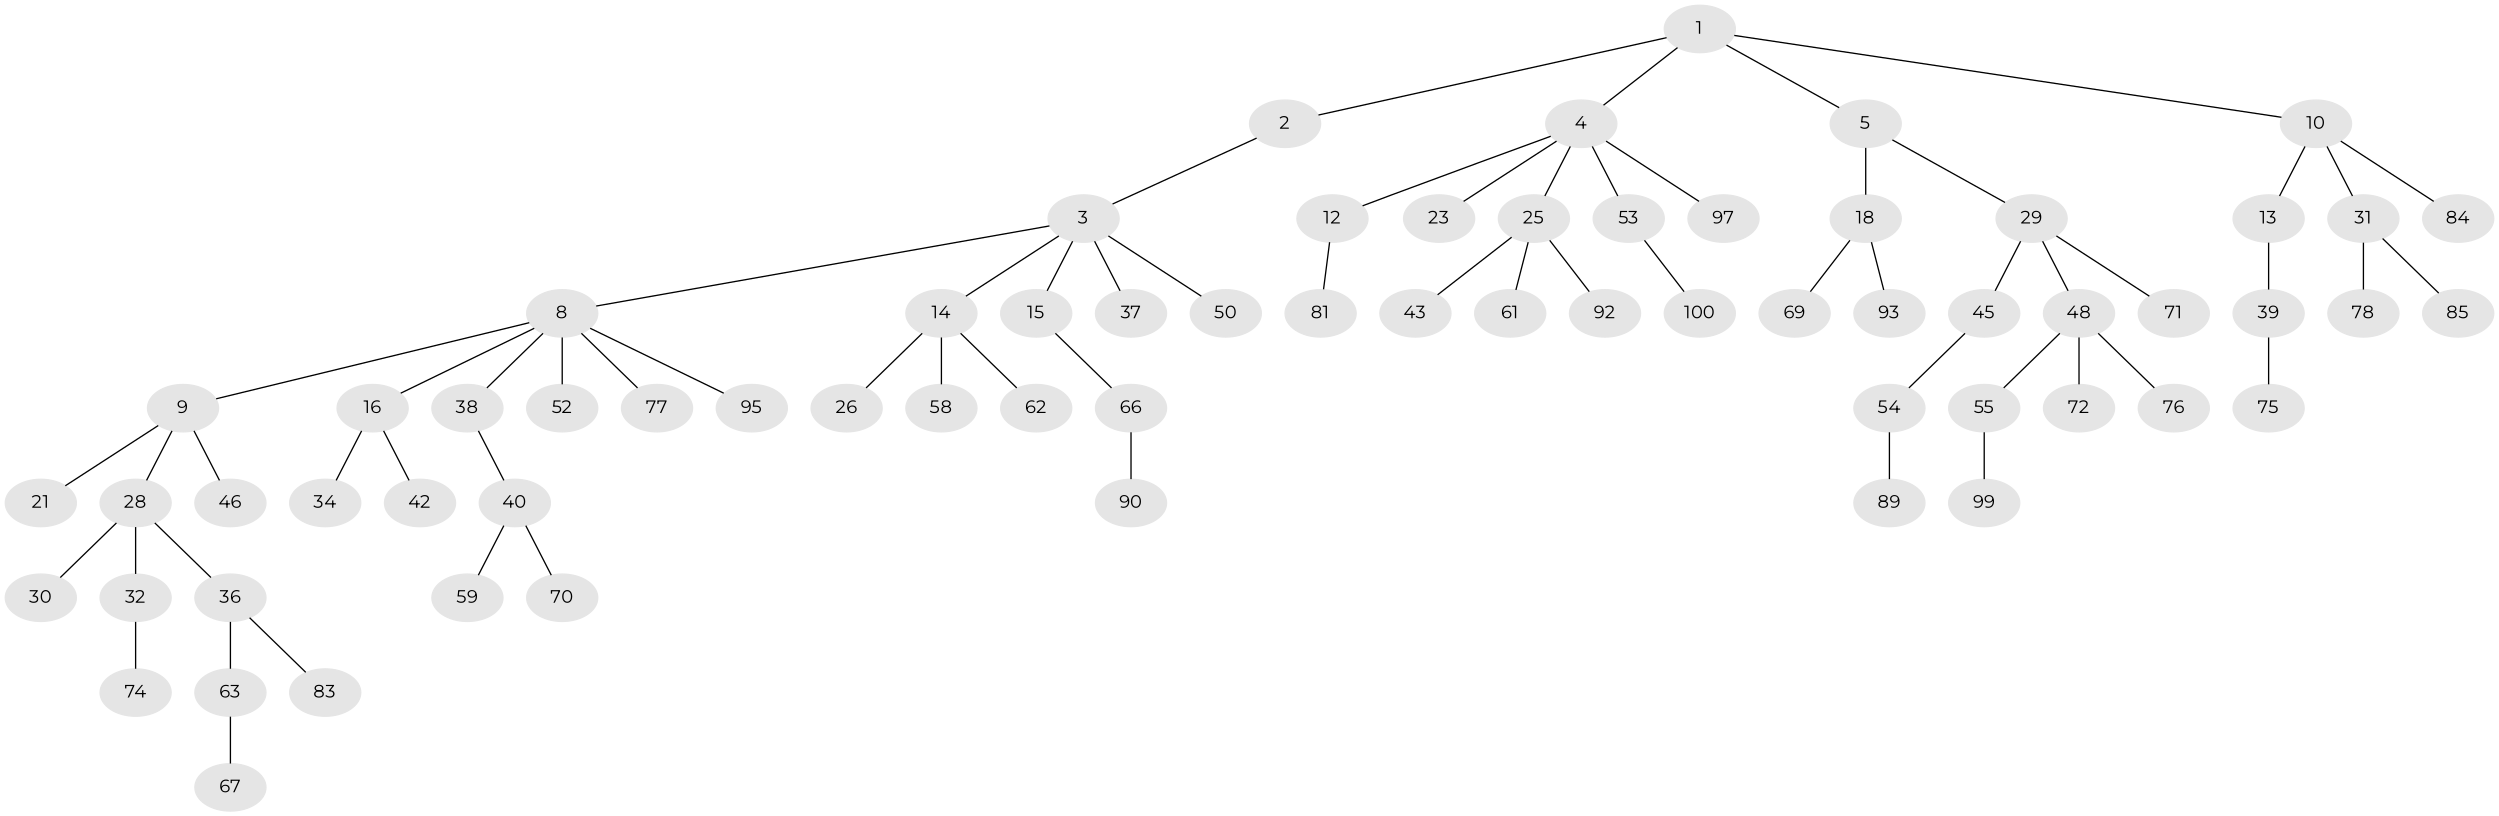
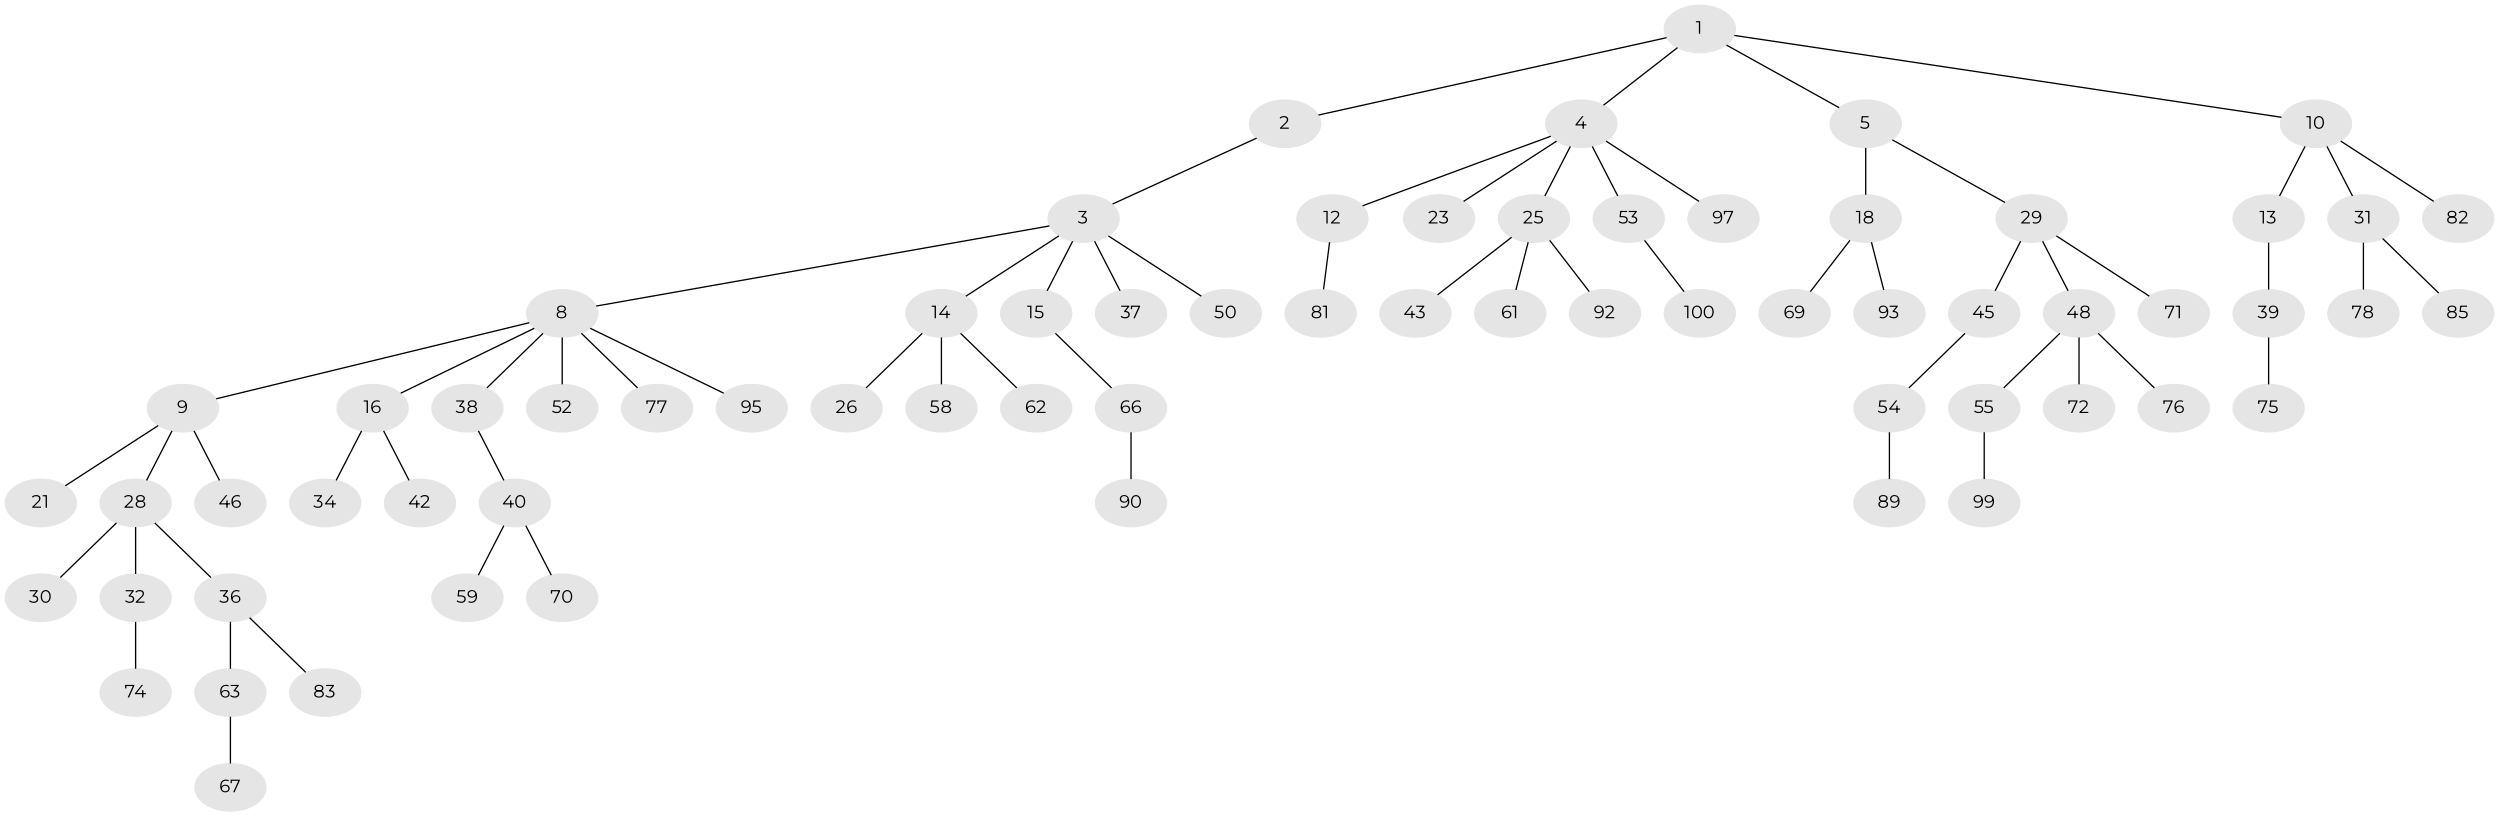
node "84": label "84" -> "82"
